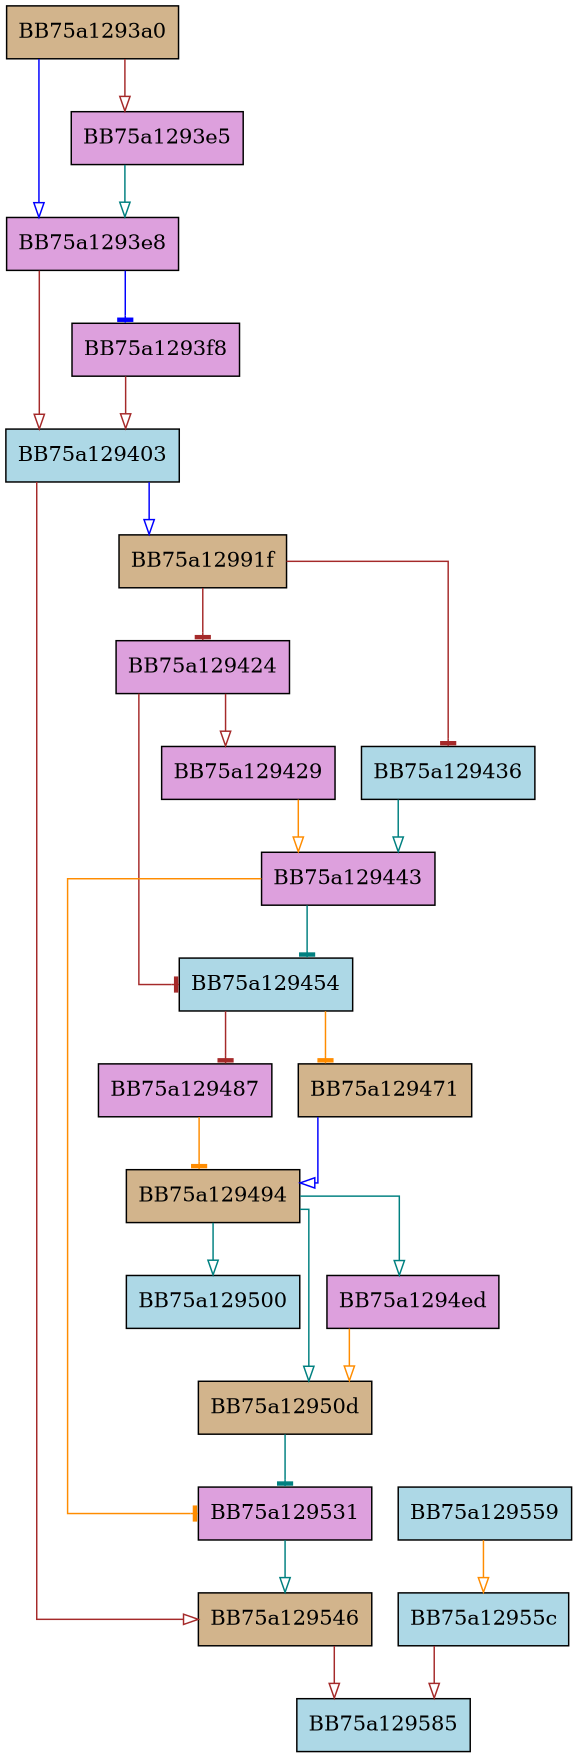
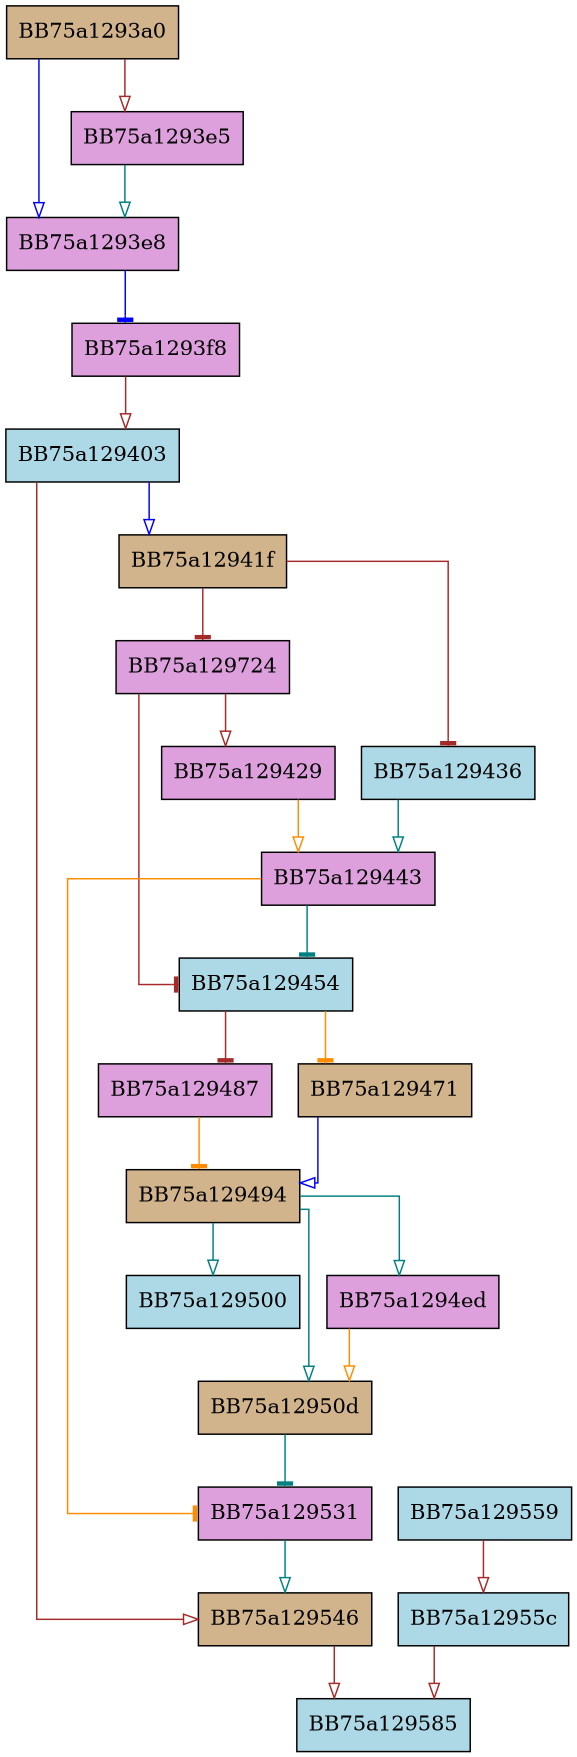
edge "BB75a1293e8" -> "BB75a129403": removed
node "BB75a12991f": label "BB75a12991f" -> "BB75a12941f"
node "BB75a129424": label "BB75a129424" -> "BB75a129724"
edge "BB75a129559" -> "BB75a12955c": color darkorange -> brown
